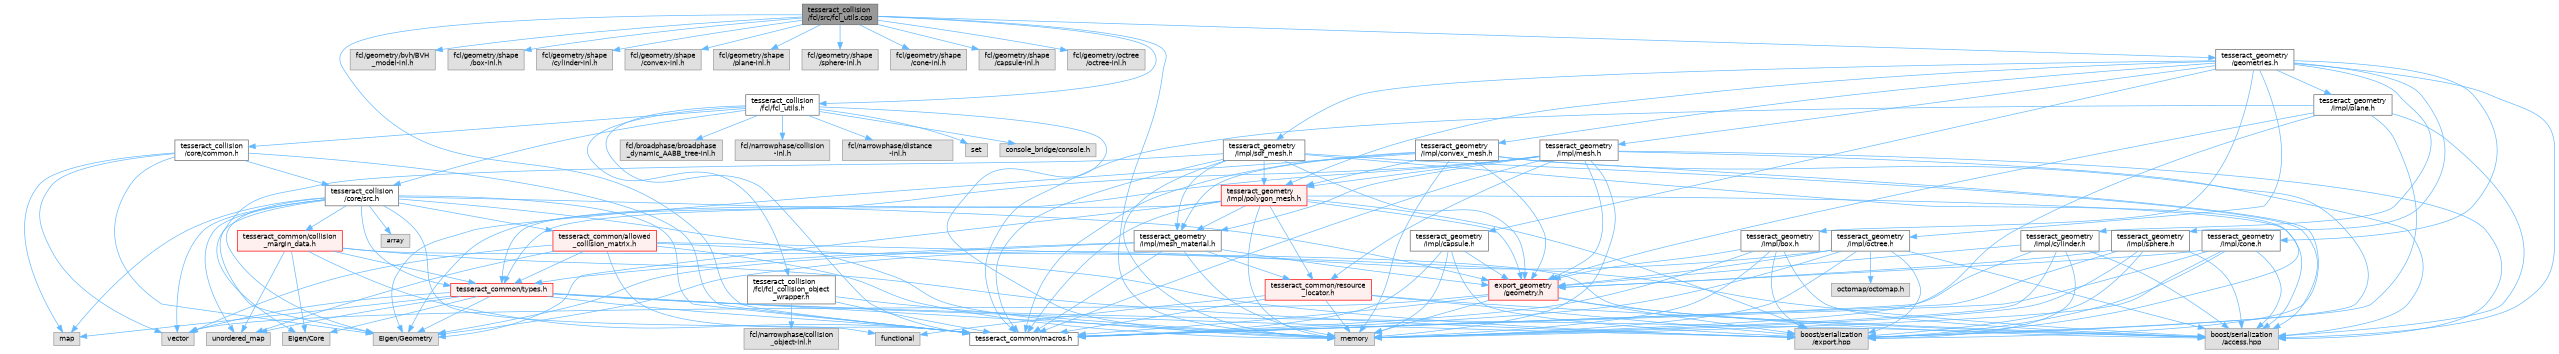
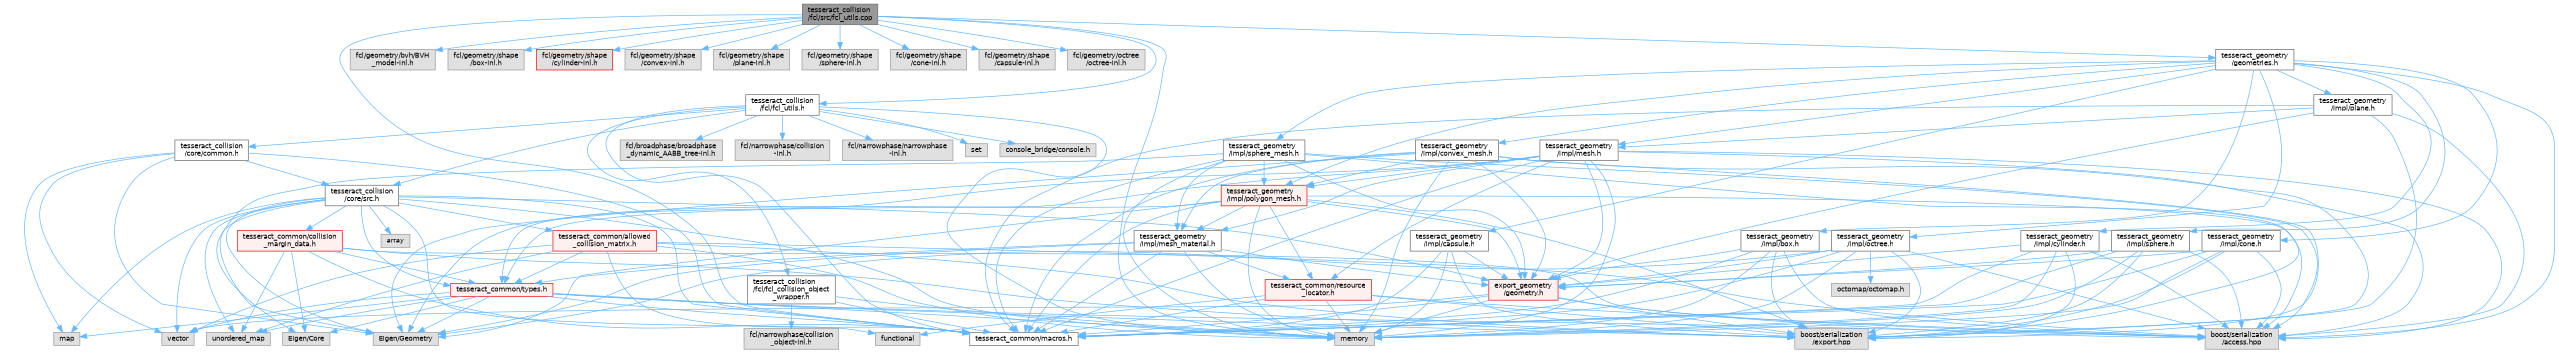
node "fcl/geometry/shape /cylinder-inl.h": color grey60 -> red
node "fcl/narrowphase/distance -inl.h": label "fcl/narrowphase/distance -inl.h" -> "fcl/narrowphase/narrowphase -inl.h"
node "tesseract_geometry /impl/sdf_mesh.h": label "tesseract_geometry /impl/sdf_mesh.h" -> "tesseract_geometry /impl/sphere_mesh.h"
edge "tesseract_geometry /impl/plane.h" -> "memory": now "tesseract_geometry /impl/plane.h" -> "tesseract_geometry /impl/mesh.h"
